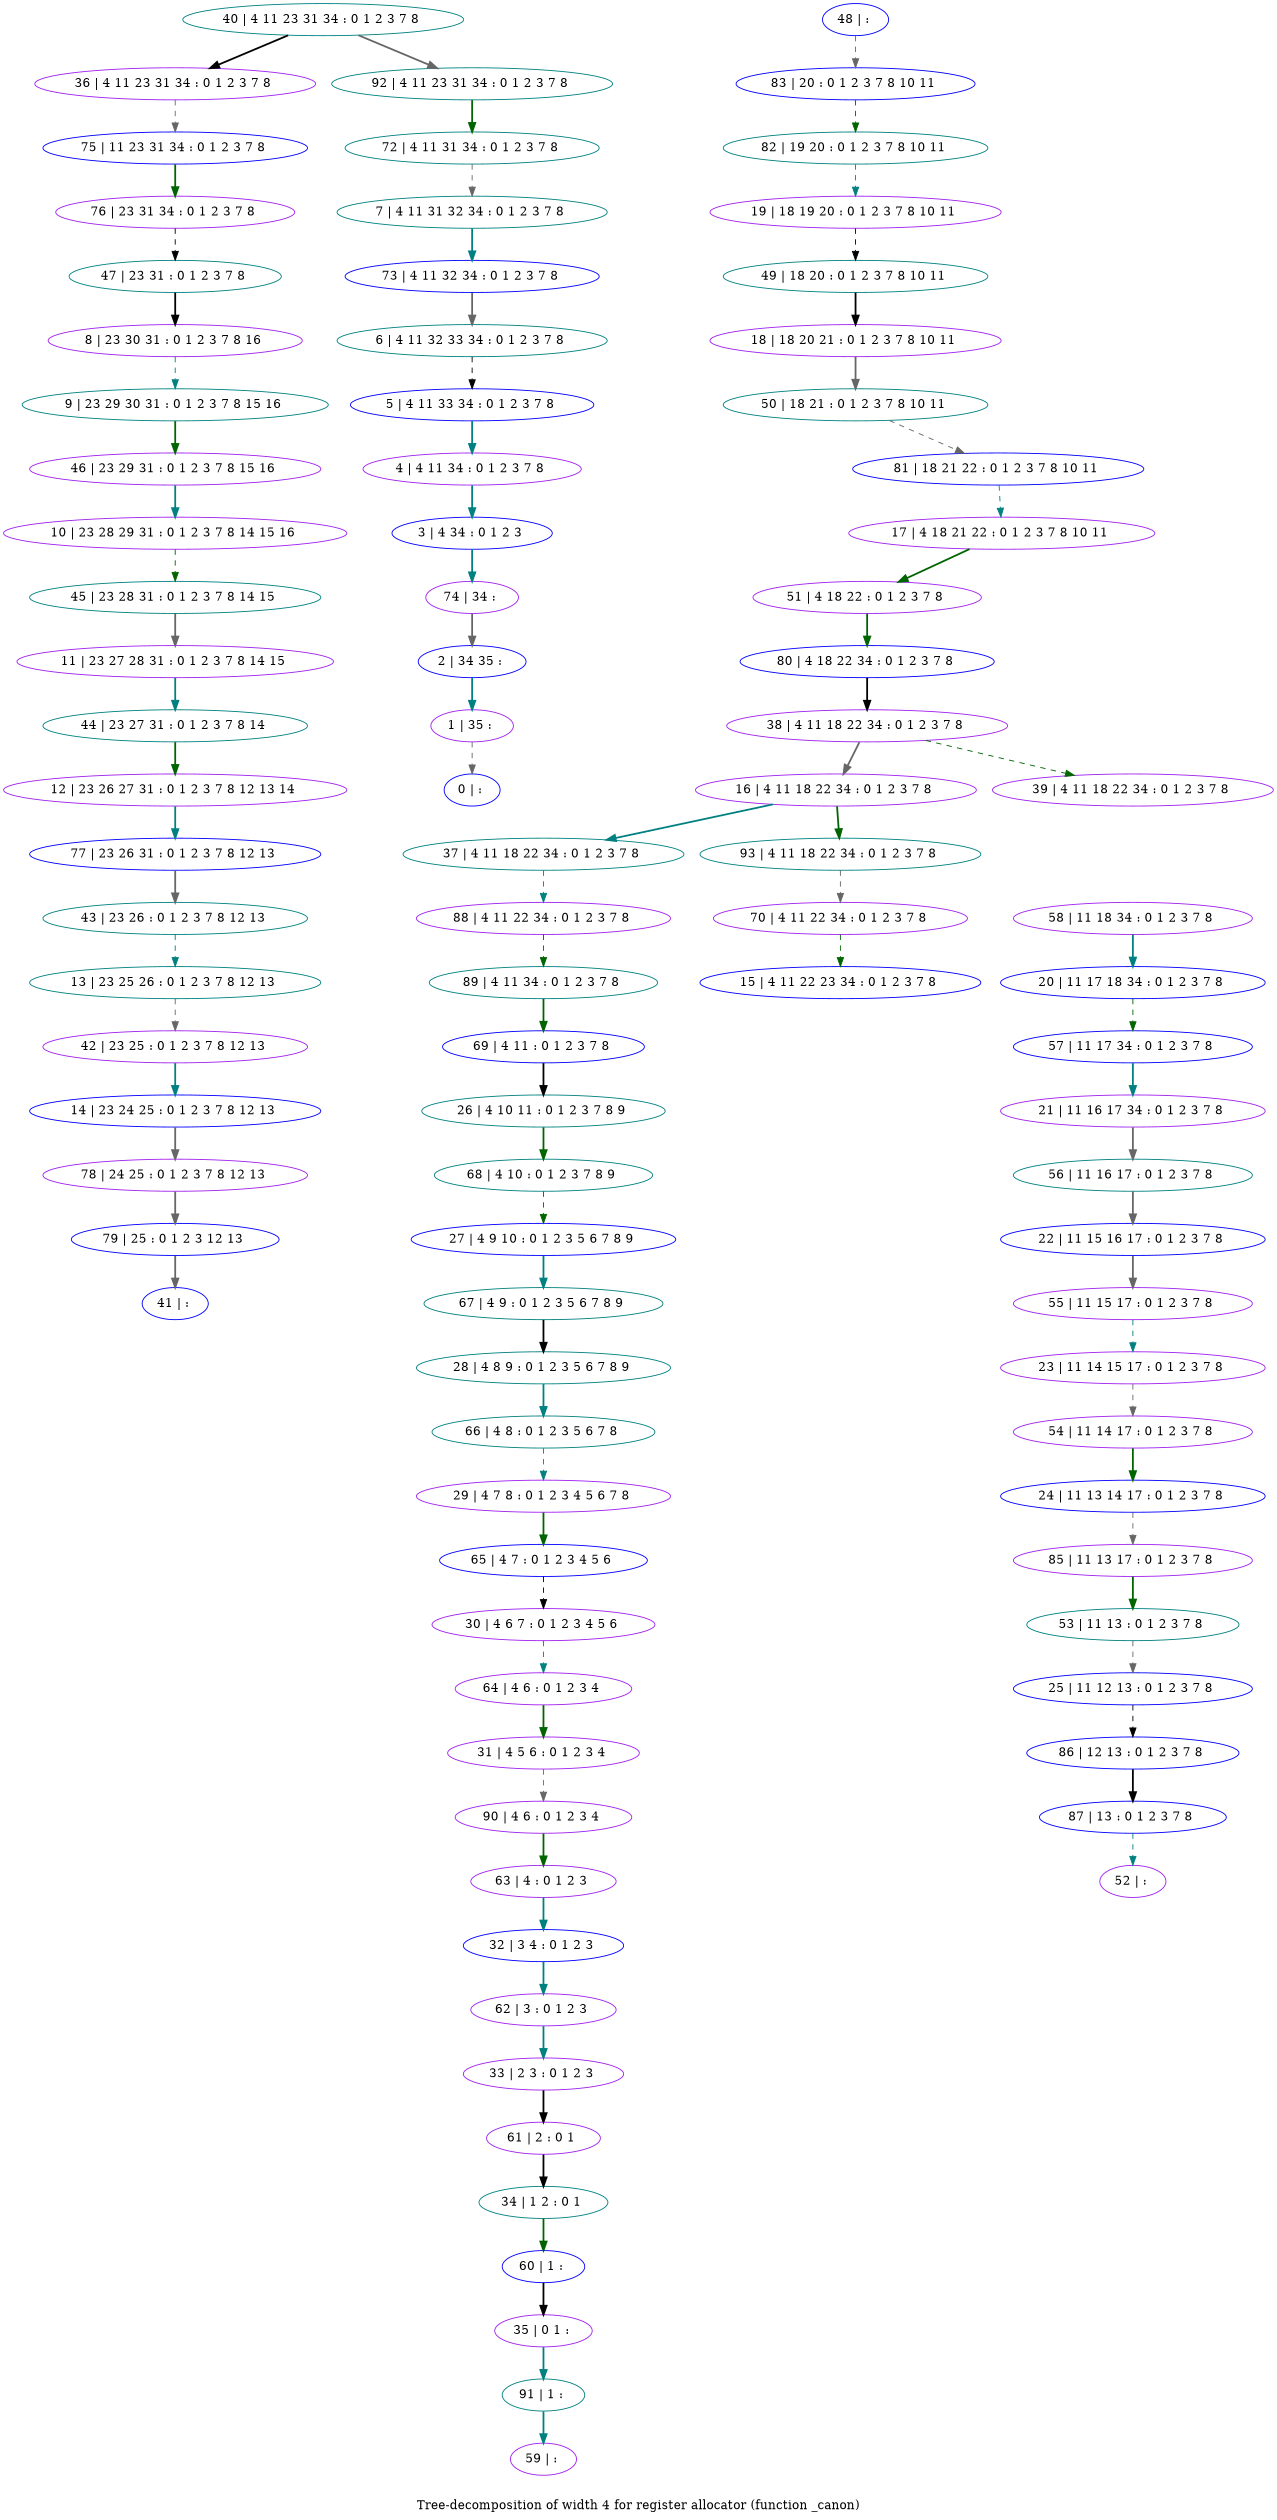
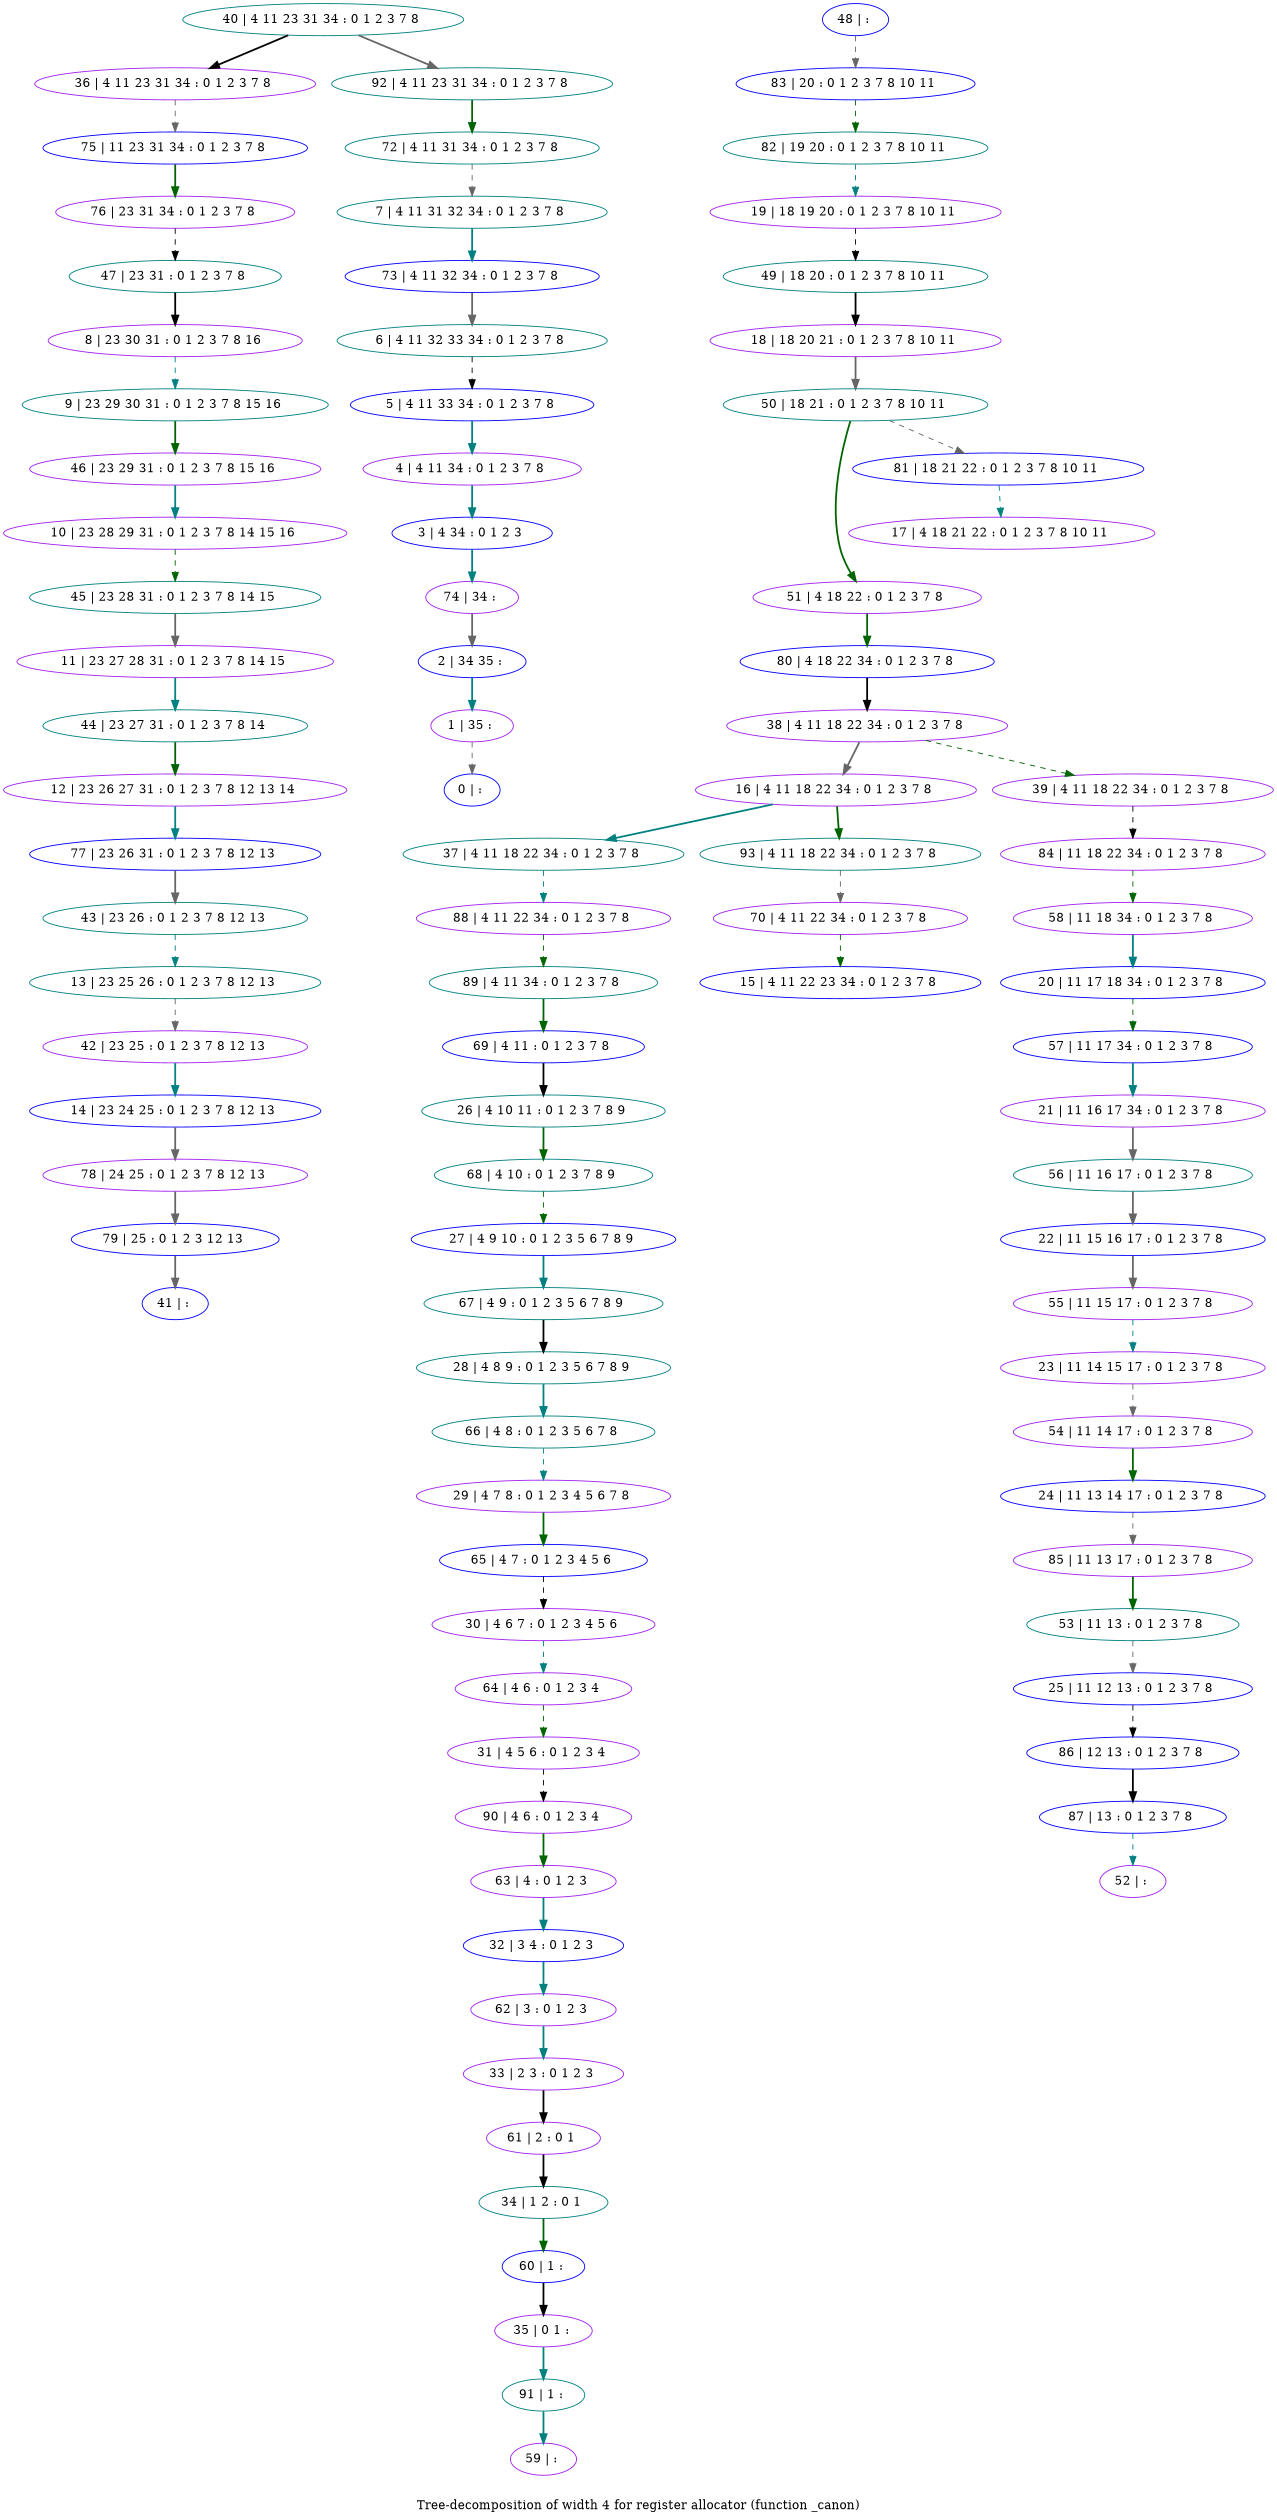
edge "17 | 4 18 21 22 : 0 1 2 3 7 8 10 11" -> "51 | 4 18 22 : 0 1 2 3 7 8": now "50 | 18 21 : 0 1 2 3 7 8 10 11" -> "51 | 4 18 22 : 0 1 2 3 7 8"
node "84 | 11 18 22 34 : 0 1 2 3 7 8": added
edge "64 | 4 6 : 0 1 2 3 4" -> "31 | 4 5 6 : 0 1 2 3 4": style bold -> dashed
edge "31 | 4 5 6 : 0 1 2 3 4" -> "90 | 4 6 : 0 1 2 3 4": color gray40 -> black
